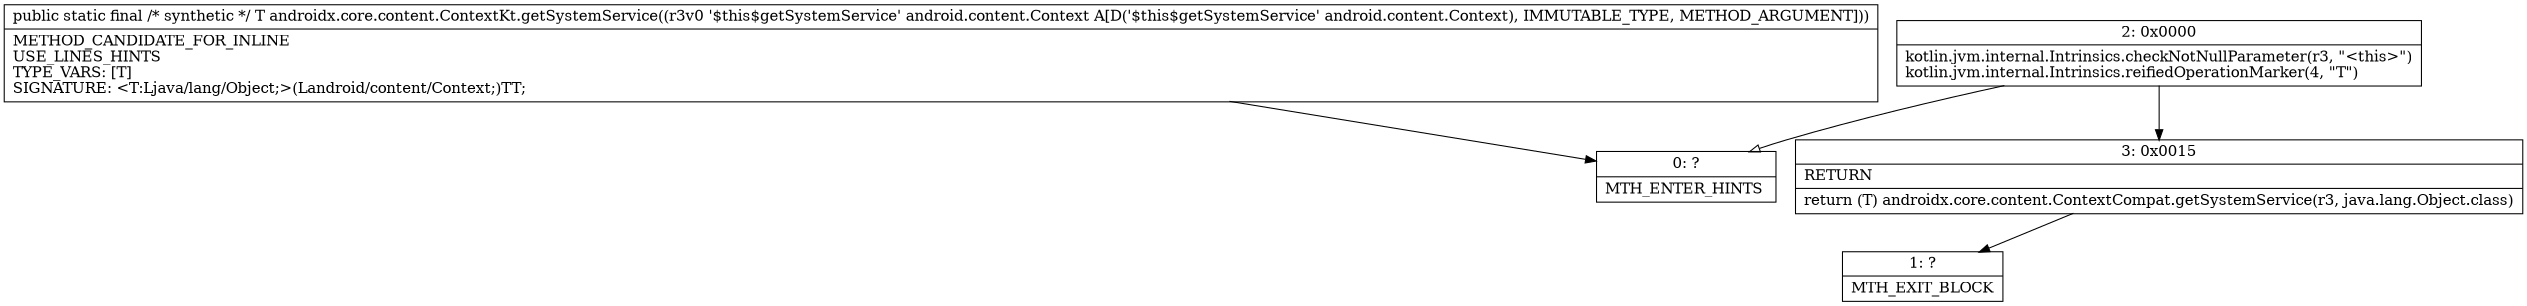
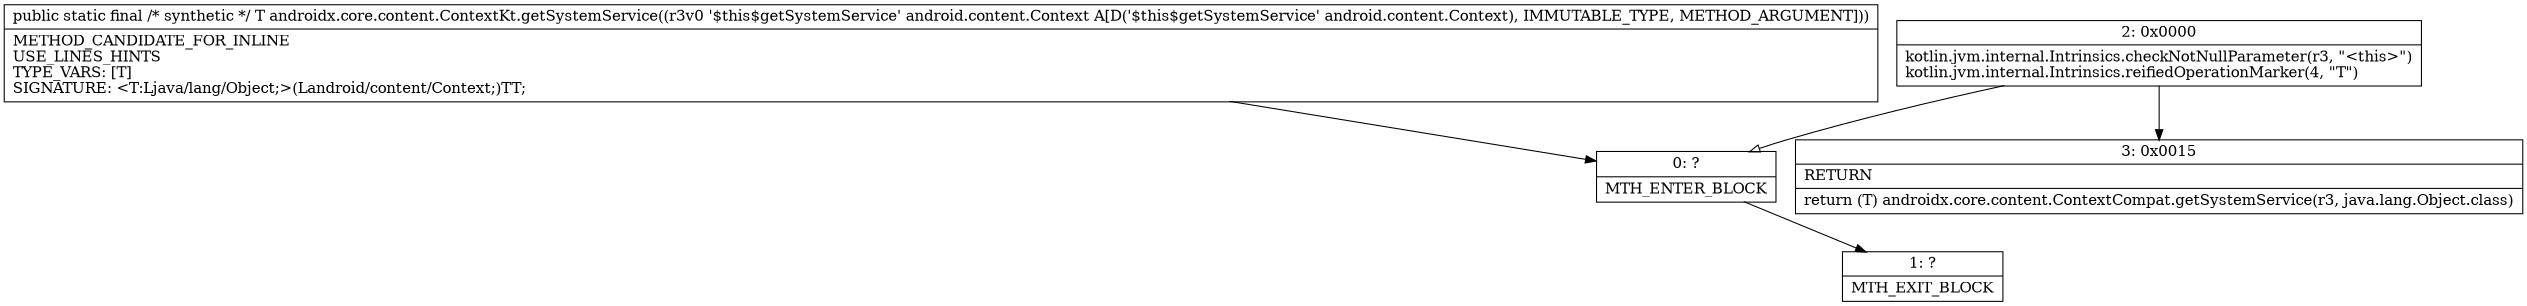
node "0: ?": text "MTH_ENTER_HINTS" -> "MTH_ENTER_BLOCK"
edge "3: 0x0015" -> "1: ?": now "0: ?" -> "1: ?"
